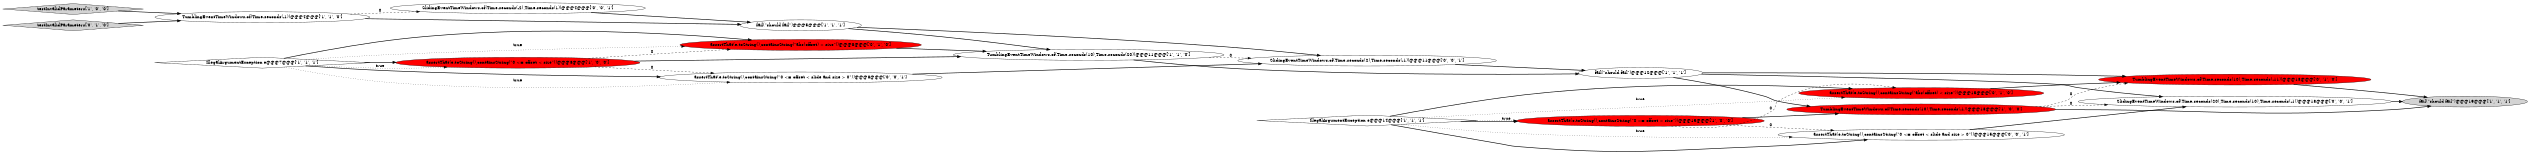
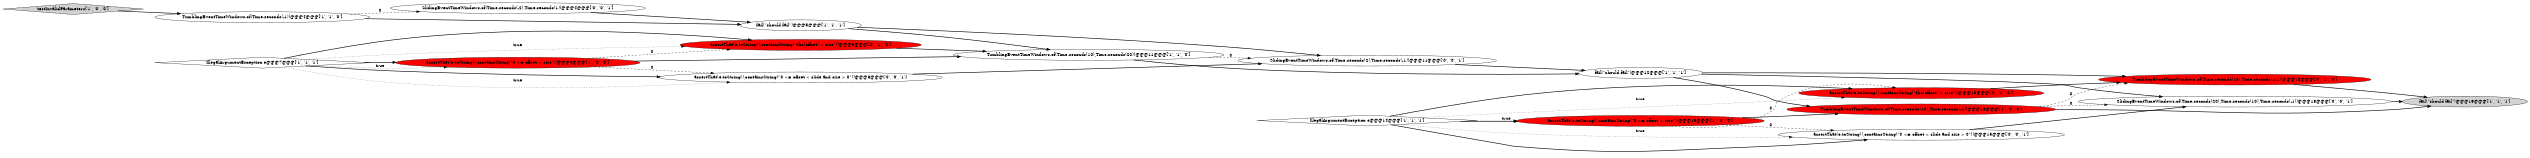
node "testInvalidParameters['0', '1', '0']": removed
